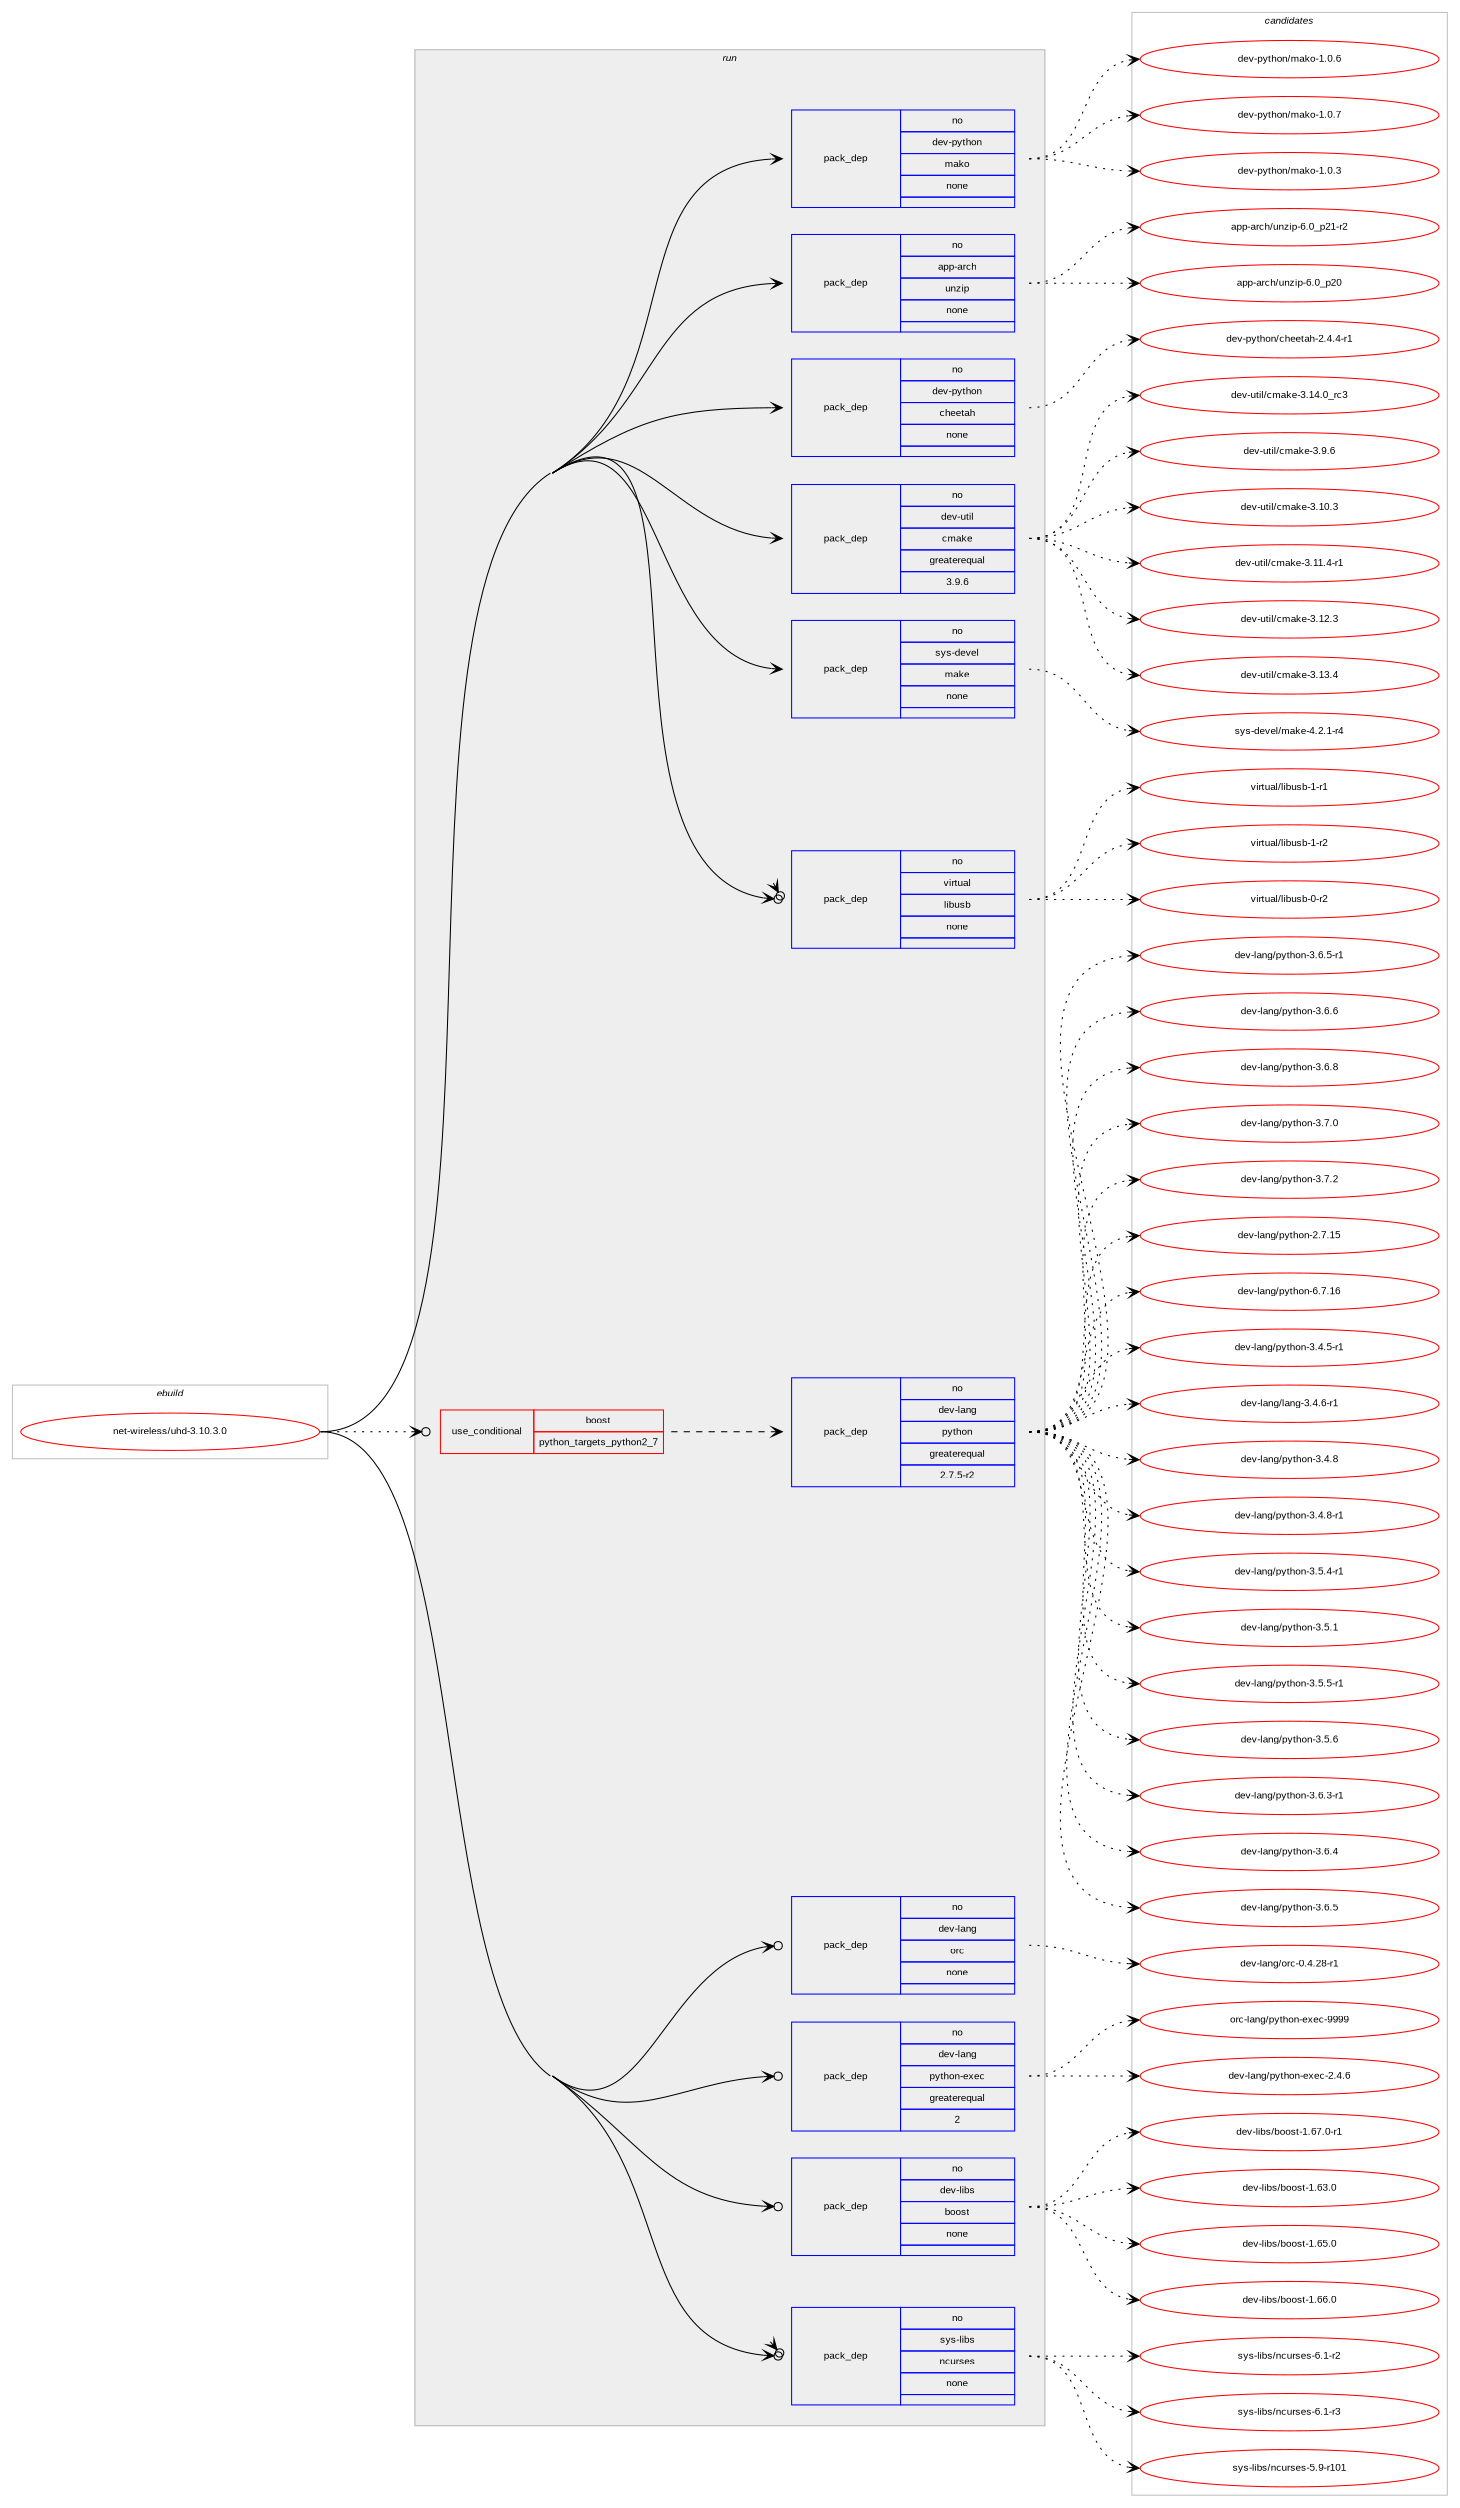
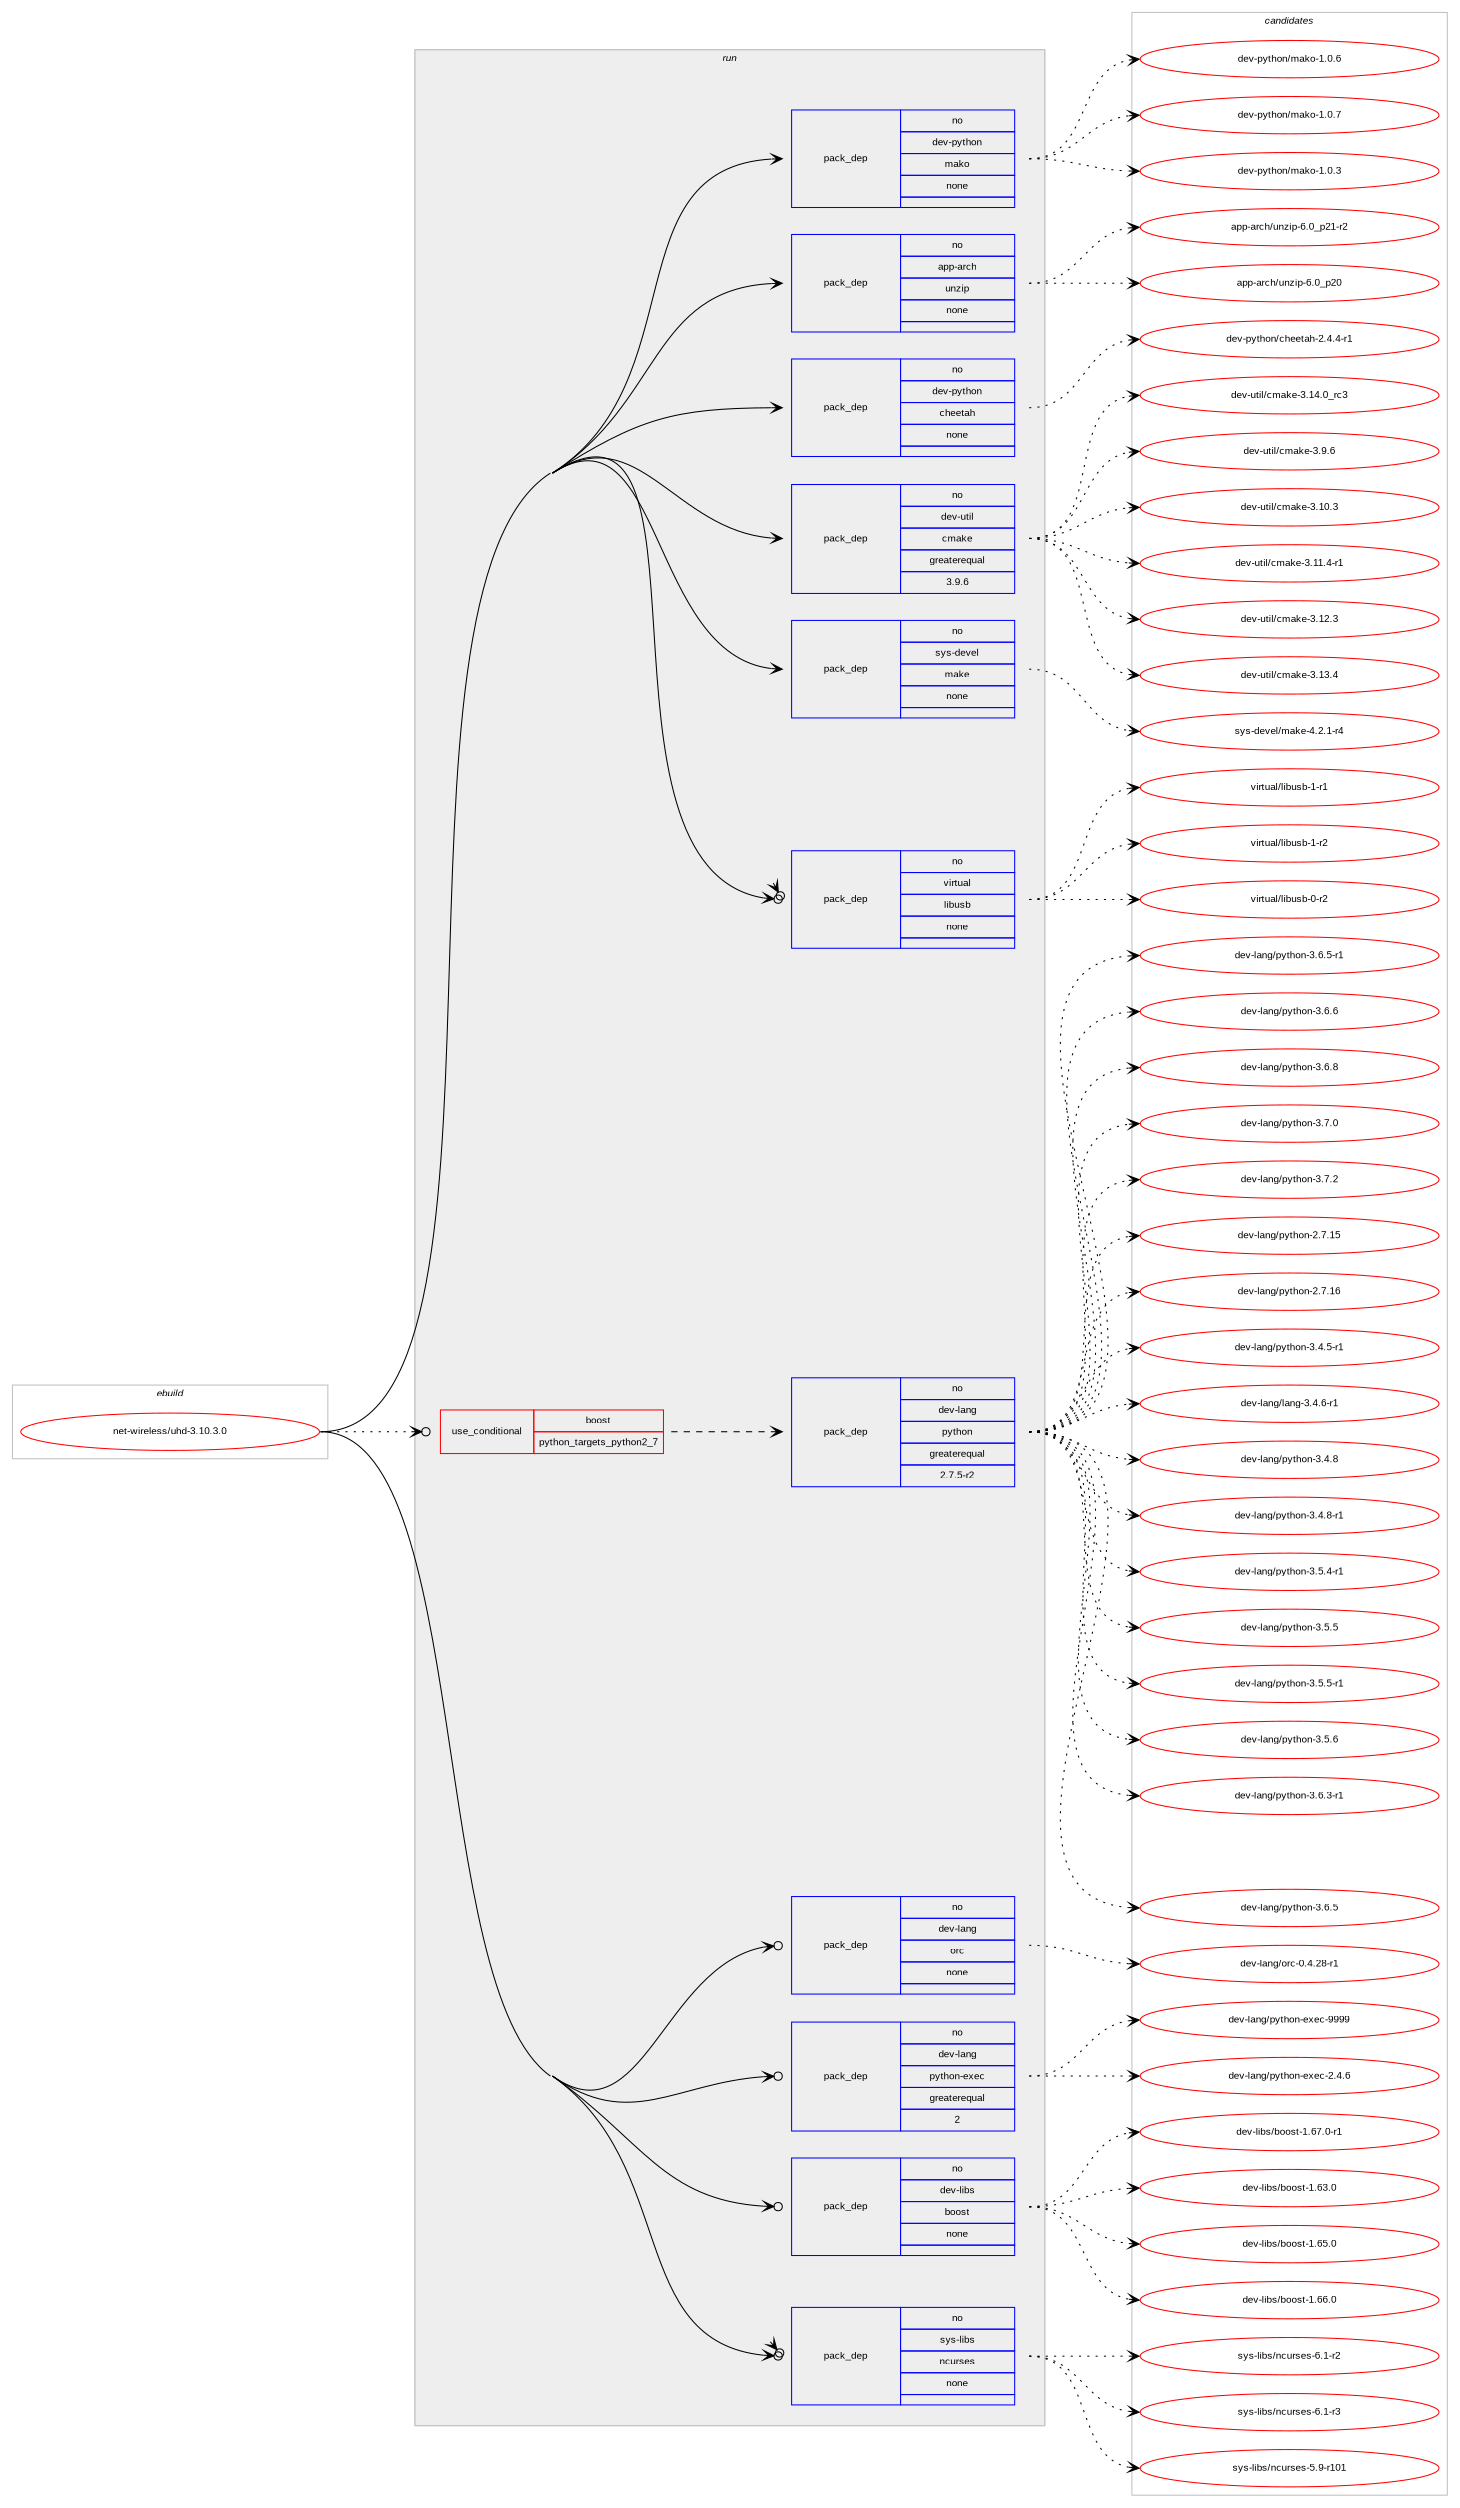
node "dev-lang/python-6.7.16": label "dev-lang/python-6.7.16" -> "dev-lang/python-2.7.16"
node "dev-lang/python-3.5.1": label "dev-lang/python-3.5.1" -> "dev-lang/python-3.5.5"
node "dev-lang/python-3.6.4": removed
node "orc-lang/python-exec-9999": label "orc-lang/python-exec-9999" -> "dev-lang/python-exec-9999"
